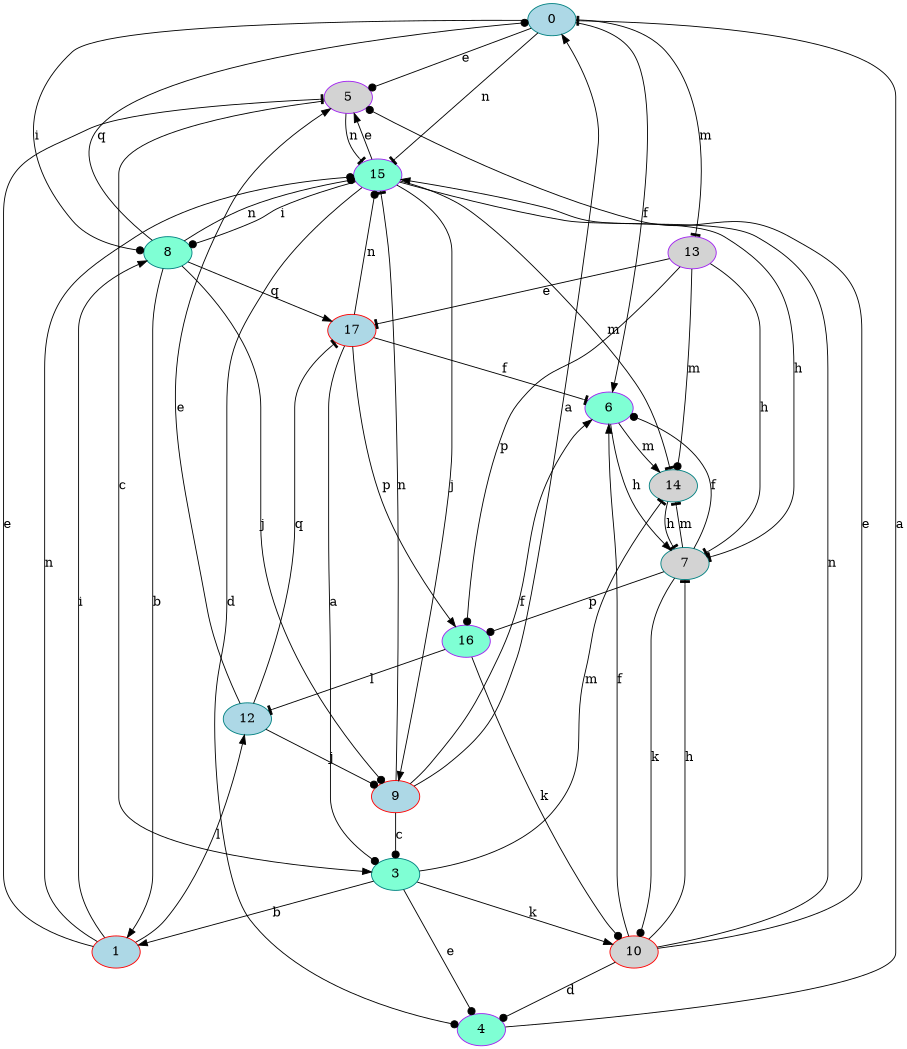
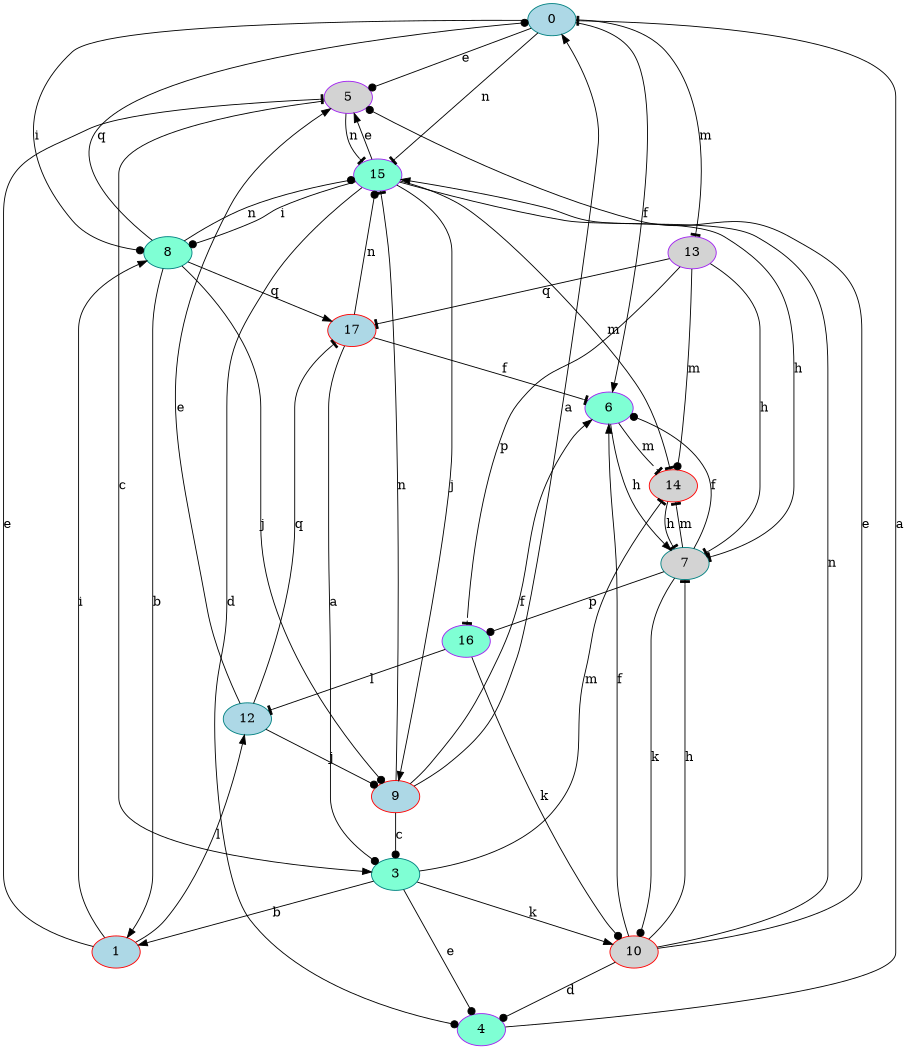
edge "13" -> "17": label "e" -> "q"
edge "13" -> "16": arrowhead dot -> tee
edge "6" -> "14": arrowhead normal -> tee
edge "1" -> "15": removed, label "n"
node "14": color teal -> red
edge "17" -> "16": removed, label "p"
